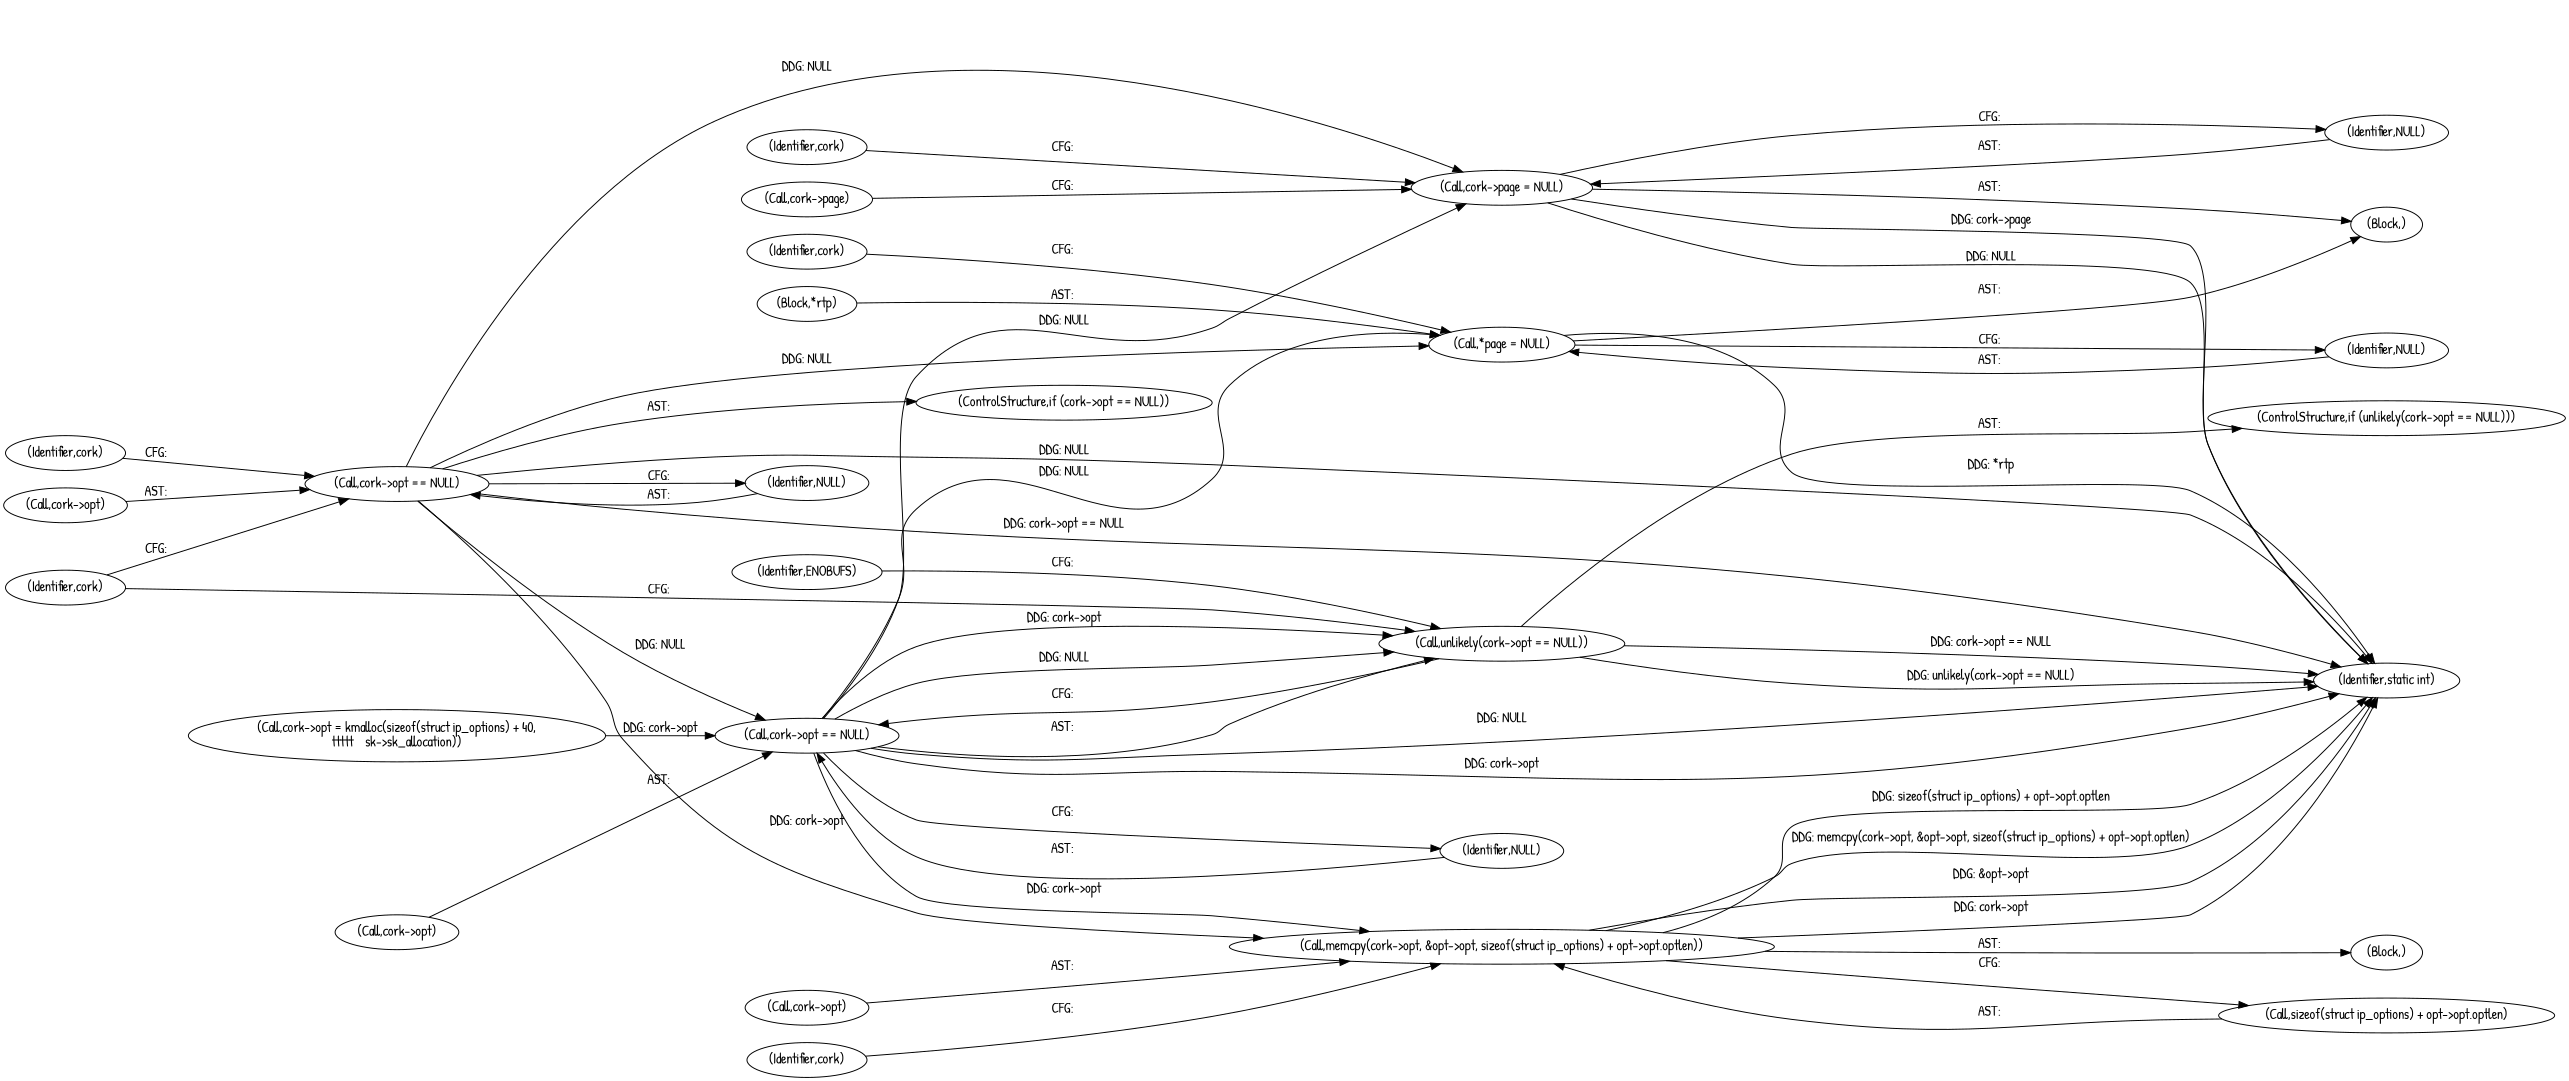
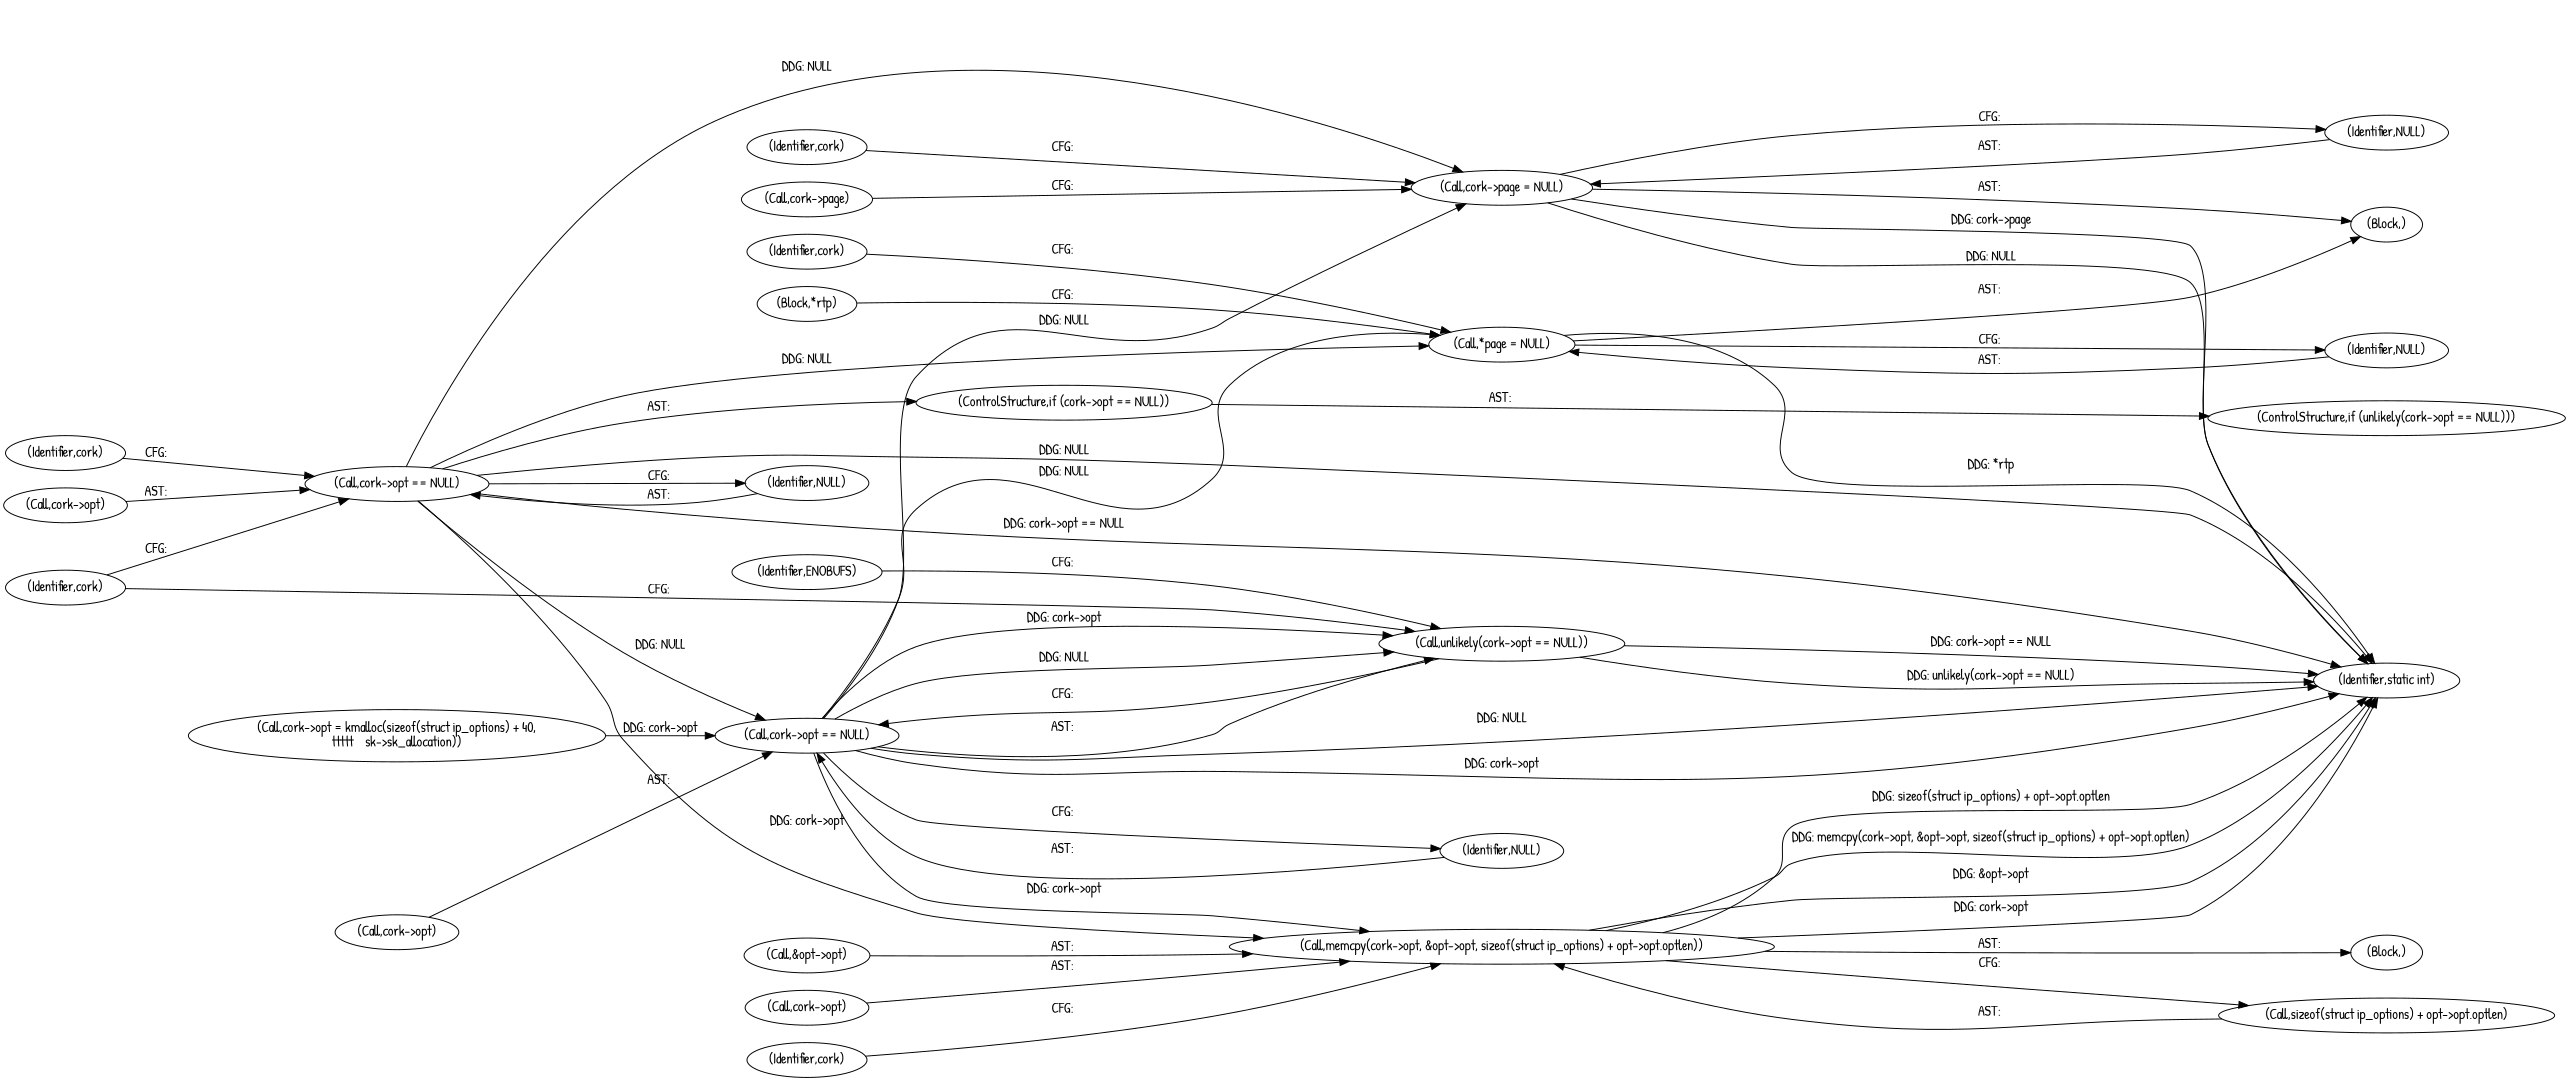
edge "(Block,*rtp)" -> "(Call,*page = NULL)": label "AST: " -> "CFG: "
edge "(Call,unlikely(cork->opt == NULL))" -> "(ControlStructure,if (unlikely(cork->opt == NULL)))": now "(ControlStructure,if (cork->opt == NULL))" -> "(ControlStructure,if (unlikely(cork->opt == NULL)))"
node "(Call,&opt->opt)": added
